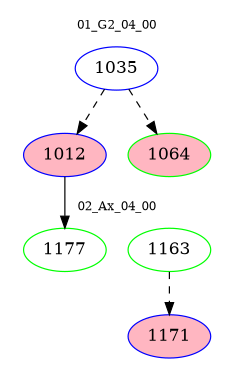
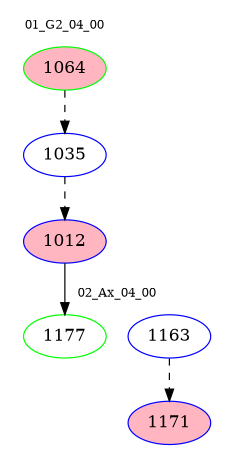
edge "1035" -> "1064": reversed
node "1163": color green -> blue
